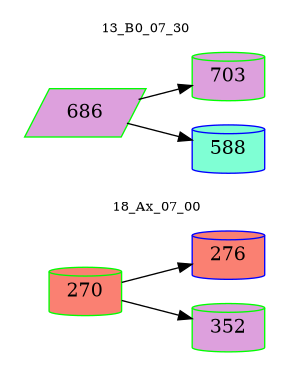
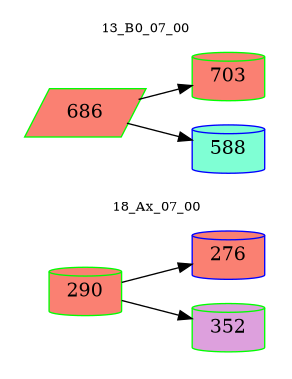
cluster "13_B0_07_30": label "13_B0_07_30" -> "13_B0_07_00"
node "703": fillcolor plum -> salmon
node "686": fillcolor plum -> salmon
node "270": label "270" -> "290"
